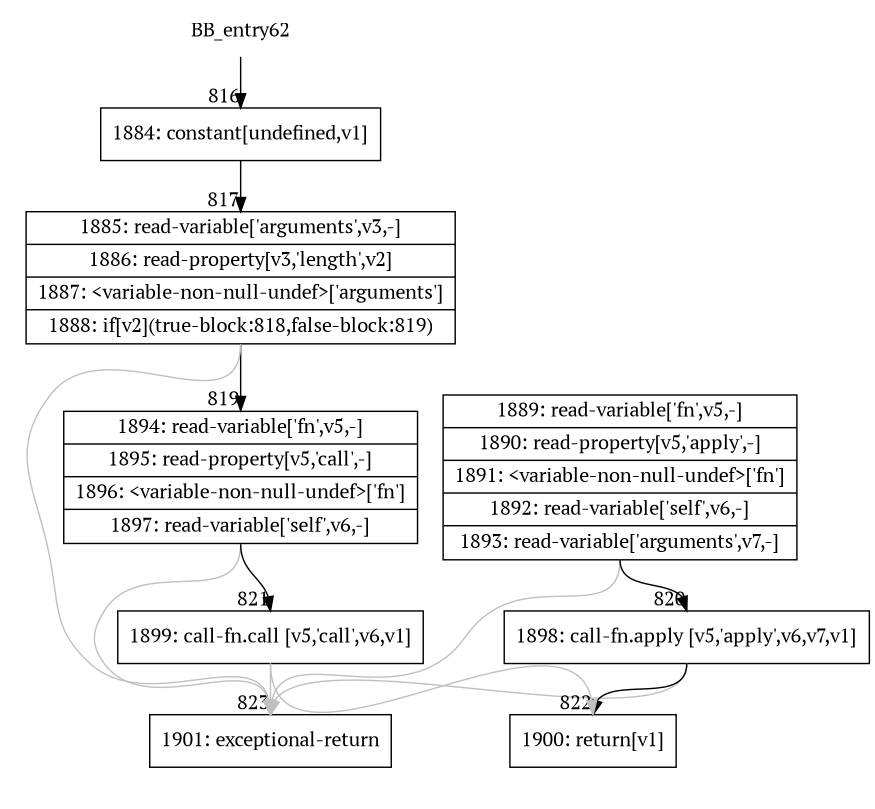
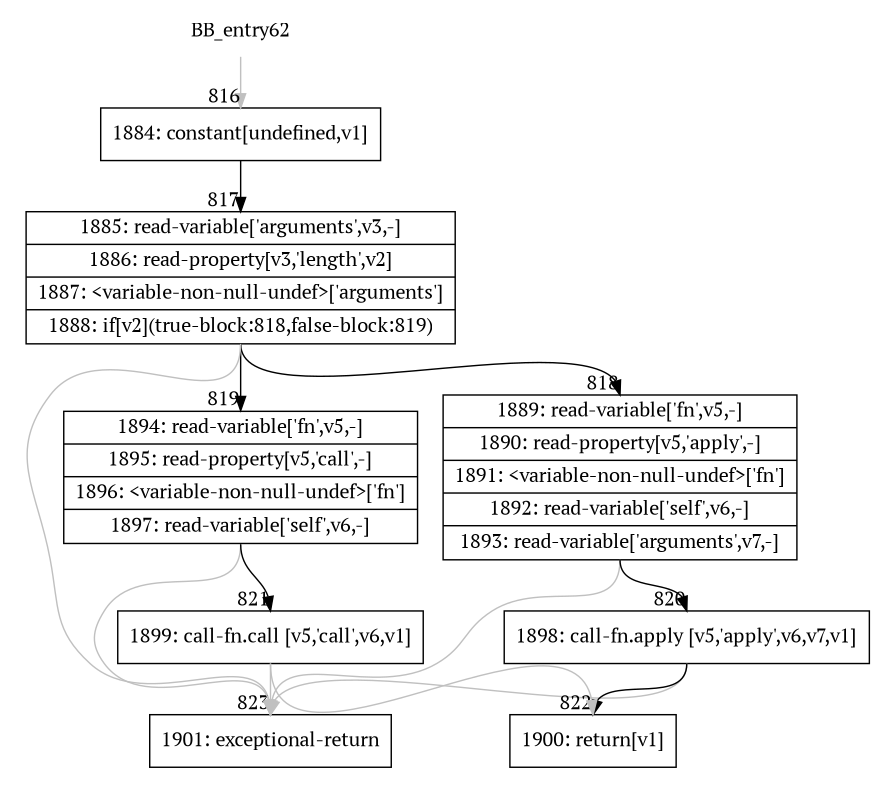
edge "BB_entry62" -> "1884: constant[undefined,v1]": color black -> gray
edge "1885: read-variable['arguments',v3,-]" -> "1889: read-variable['fn',v5,-]": added
